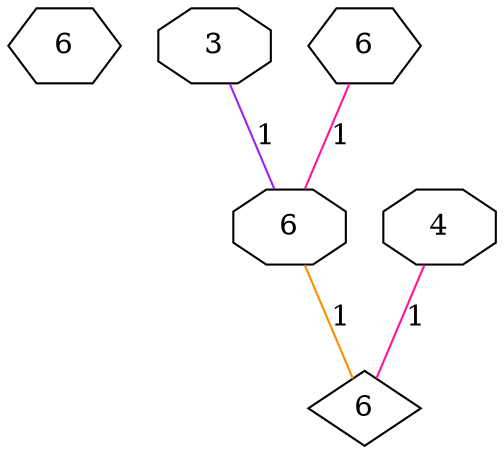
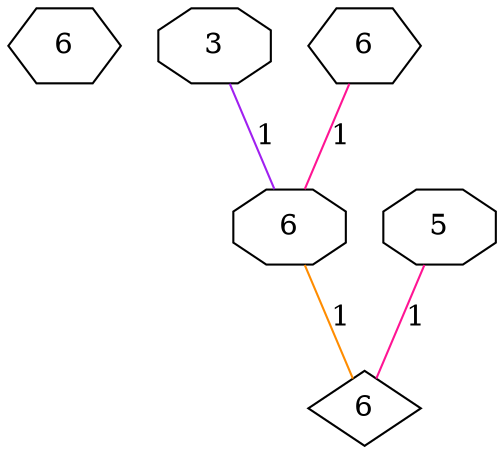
node "4": label "4" -> "5"
